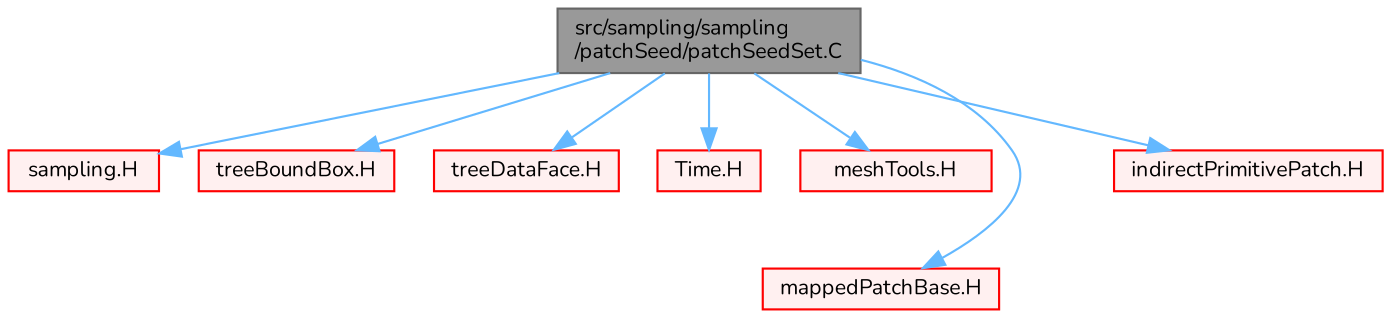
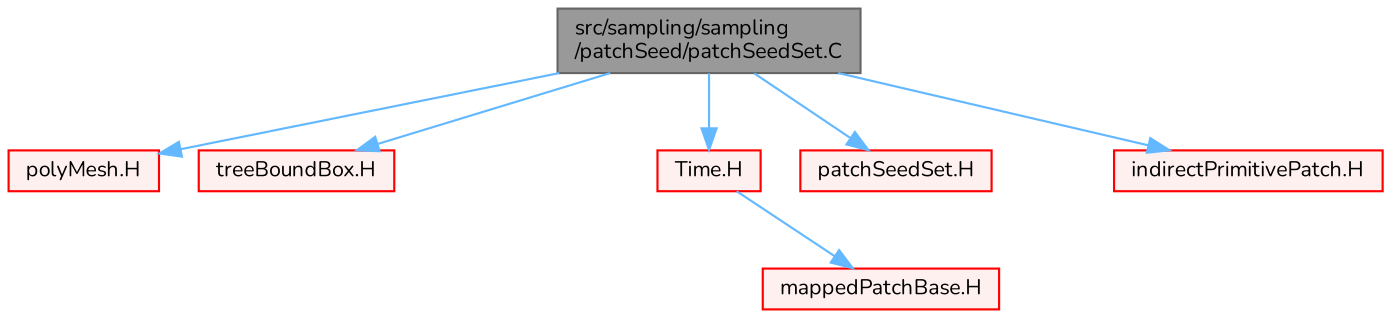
edge "src/sampling/sampling /patchSeed/patchSeedSet.C" -> "mappedPatchBase.H": now "Time.H" -> "mappedPatchBase.H"
node "sampling.H": label "sampling.H" -> "polyMesh.H"
node "treeDataFace.H": removed
node "meshTools.H": label "meshTools.H" -> "patchSeedSet.H"
